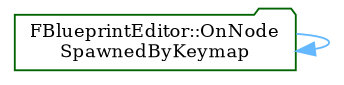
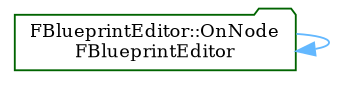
node "FBlueprintEditor::OnNode SpawnedByKeymap": label "FBlueprintEditor::OnNode SpawnedByKeymap" -> "FBlueprintEditor::OnNode FBlueprintEditor"
